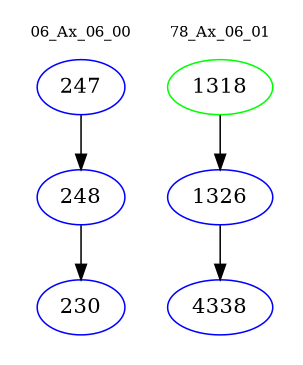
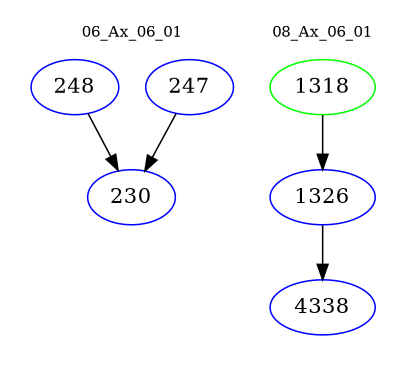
cluster "06_Ax_06_00": label "06_Ax_06_00" -> "06_Ax_06_01"
cluster "78_Ax_06_01": label "78_Ax_06_01" -> "08_Ax_06_01"
edge "247" -> "248": now "247" -> "230"
